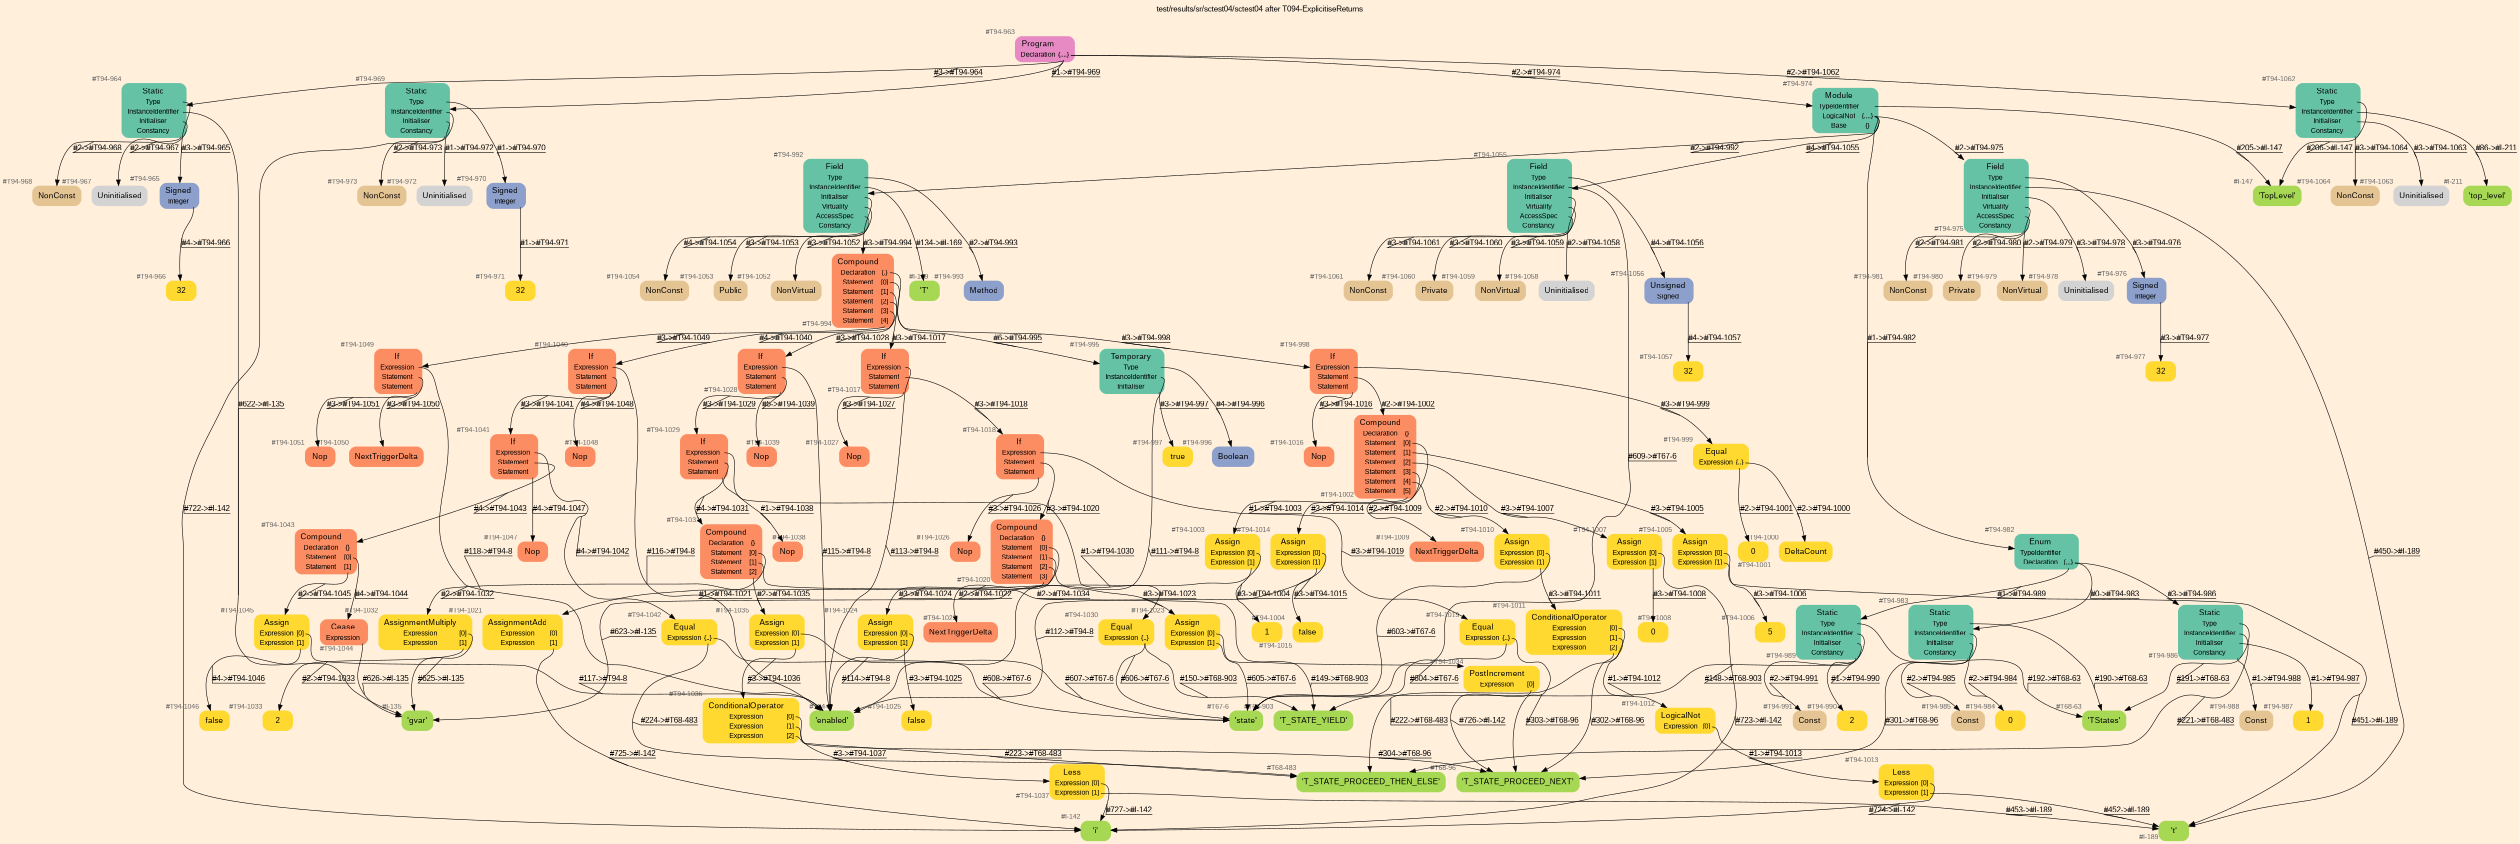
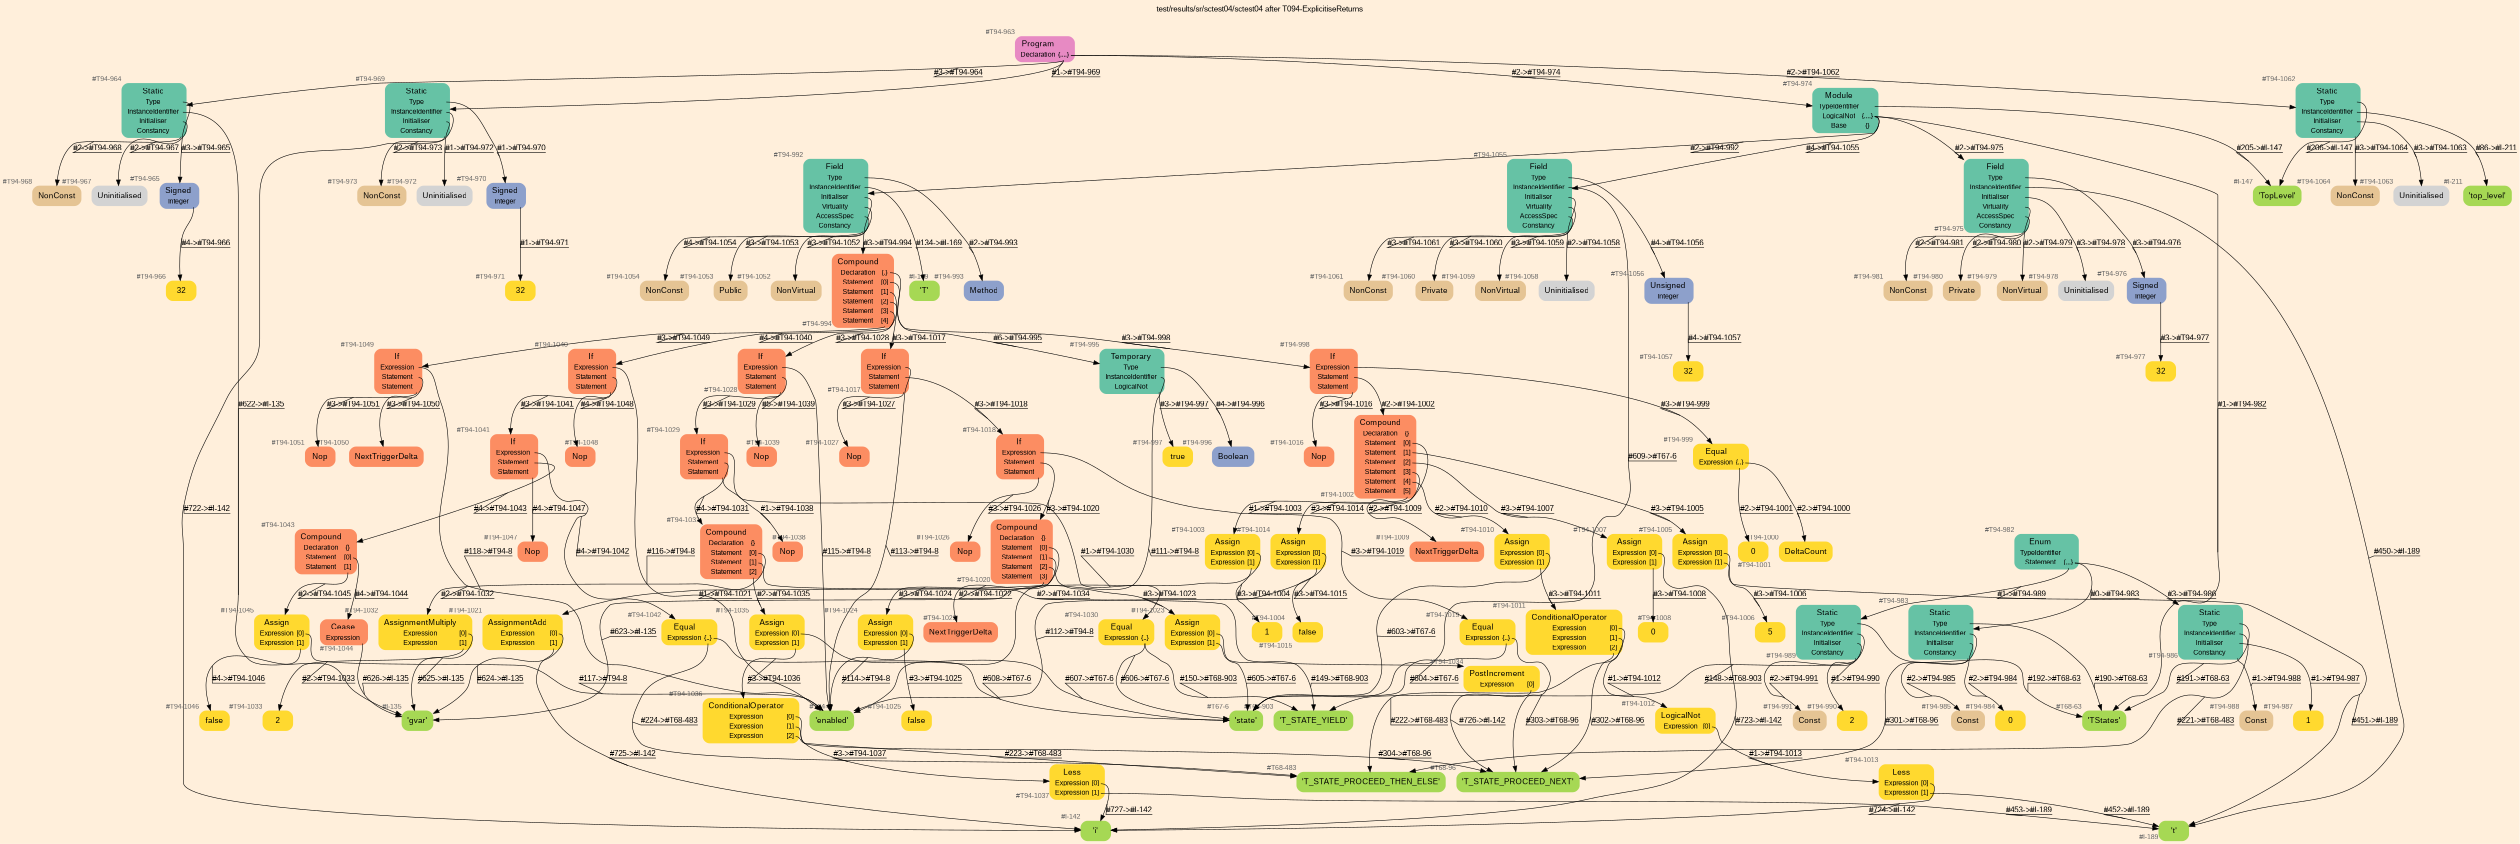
node "Unsigned": text "Signed" -> "Integer"
edge "Module" -> "Enum": now "Module" -> "'TStates'"
node "Temporary": text "Initialiser" -> "LogicalNot"
node "Enum": text "Declaration" -> "Statement"
edge "AssignmentAdd" -> "'gvar'": added, label "#624->#I-135"
